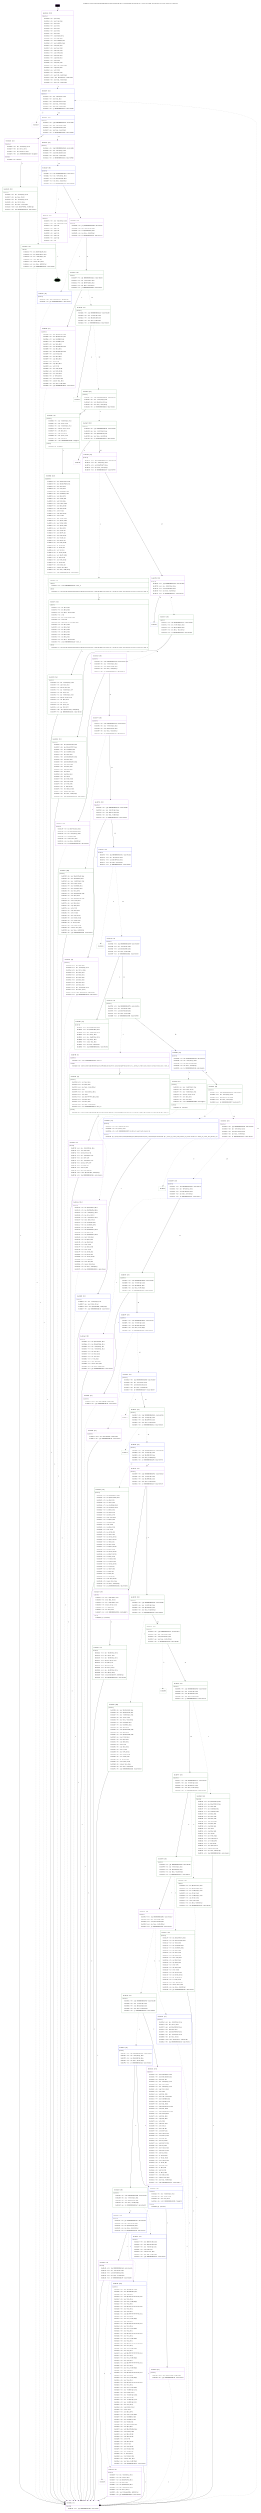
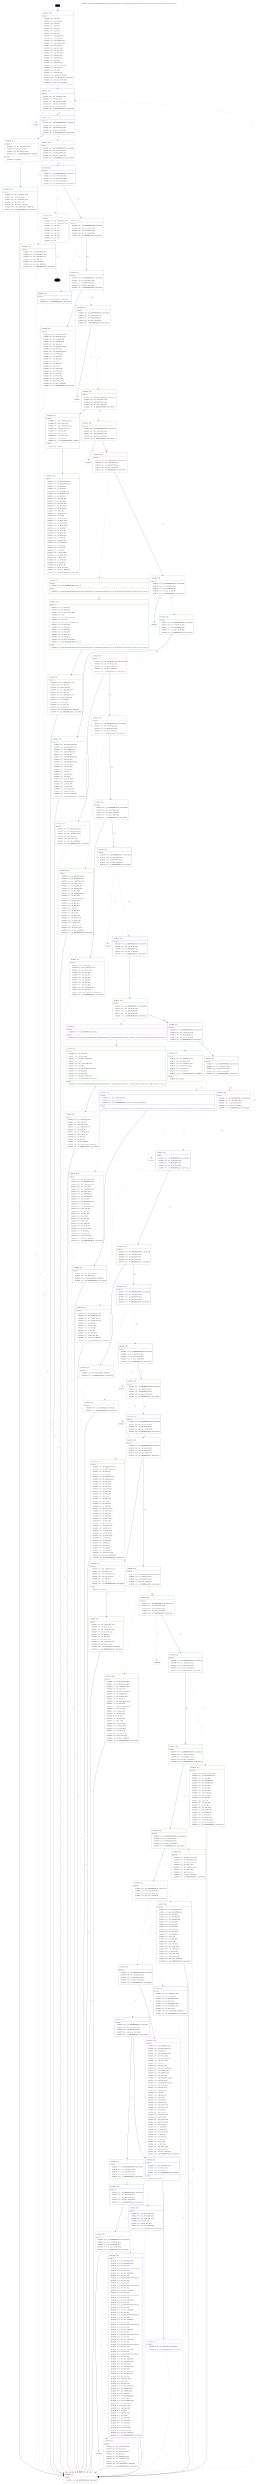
node "0x40203c [36]": removed
